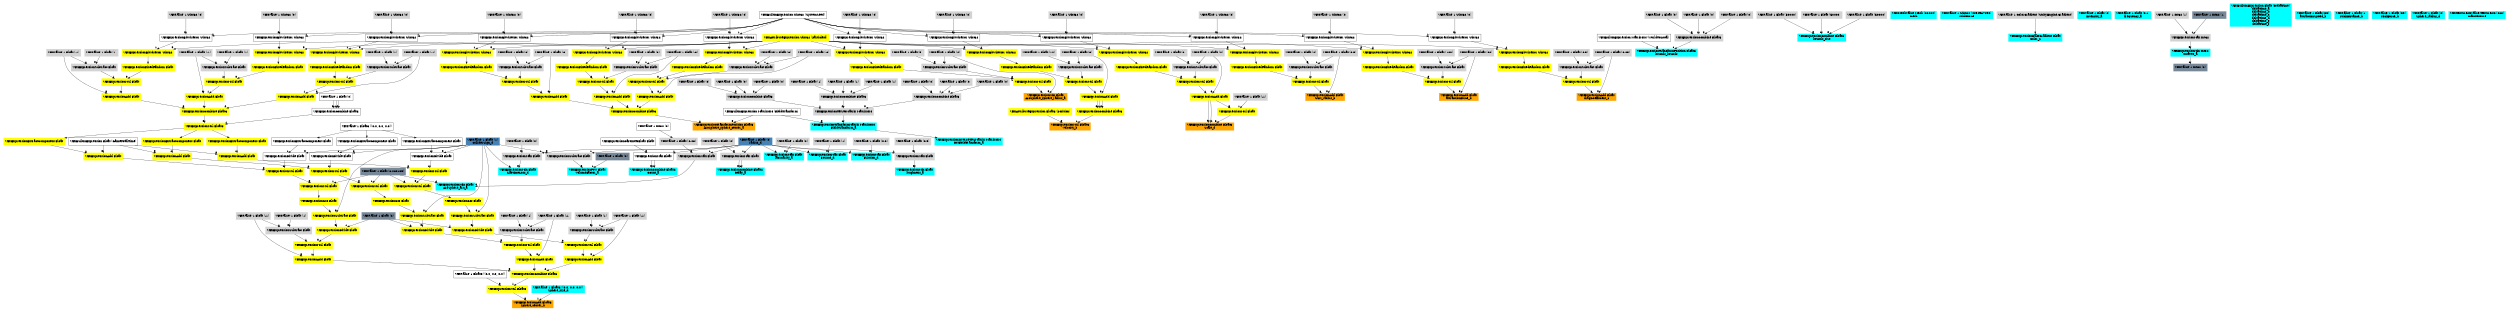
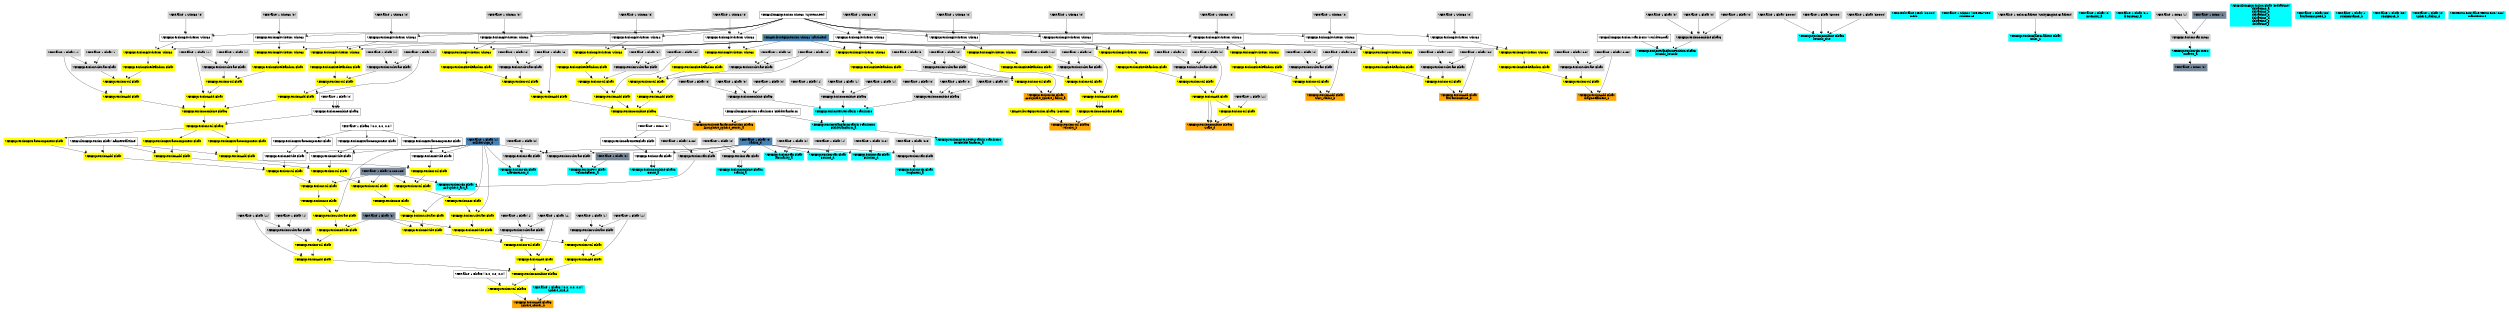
node "VFXAttributeExpression Uint32 (particleId)": fillcolor yellow -> steelblue
node "VFXExpressionTRSToMatrix Matrix4x4": fillcolor lightgray -> cyan
edge "VFXValue`1 Int32 (0)" -> "VFXValue`1 Float (6.28)": now "VFXValue`1 Int32 (0)" -> "VFXExpressionCastIntToFloat Float"
node "VFXExpressionCombine Float2 Delay_a": label "VFXExpressionCombine Float2 Delay_a" -> "VFXExpressionCombine Float2 Matrix_a"
